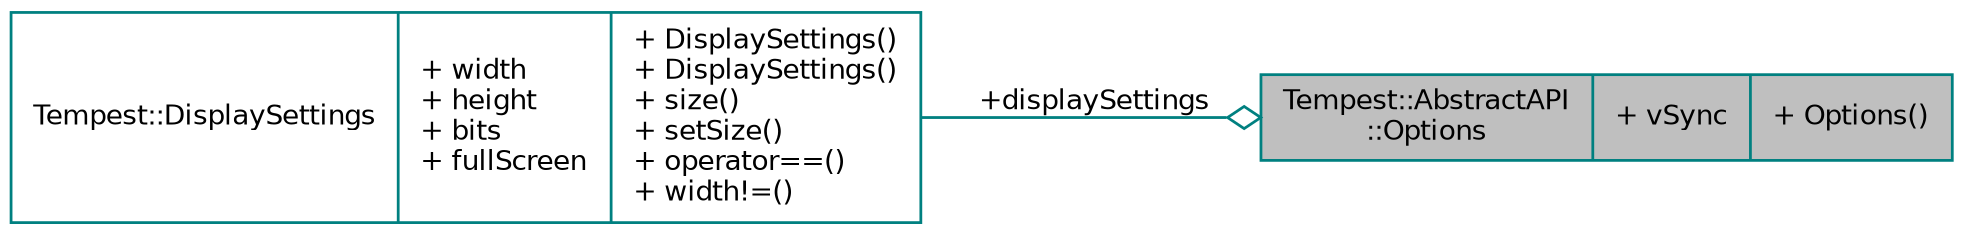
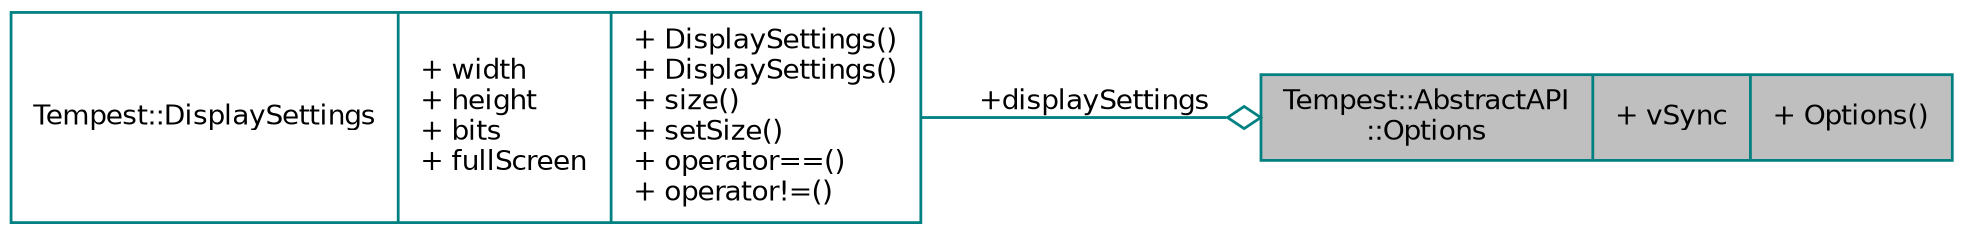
node "Tempest::DisplaySettings": text "+ width!=()" -> "+ operator!=()"
